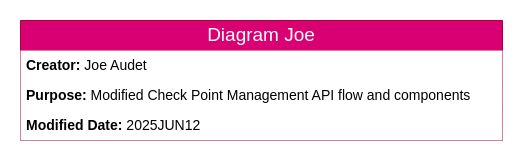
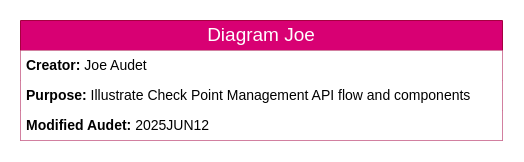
node "Purpose: Modified Check Point Management API flow and components": label "Purpose: Modified Check Point Management API flow and components" -> "Purpose: Illustrate Check Point Management API flow and components"
node "Modified Date: 2025JUN12": label "Modified Date: 2025JUN12" -> "Modified Audet: 2025JUN12"
